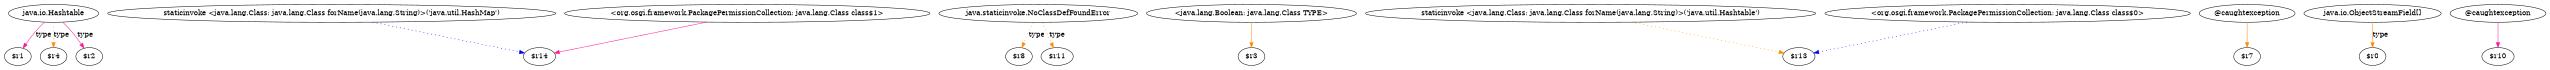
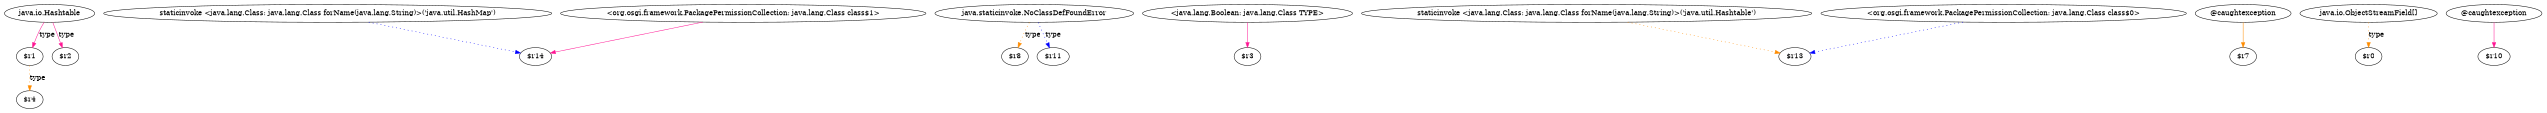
edge "java.io.Hashtable" -> "$r4": now "$r1" -> "$r4"
edge "<java.lang.Boolean: java.lang.Class TYPE>" -> "$r3": color darkorange -> deeppink
edge "java.io.ObjectStreamField[]" -> "$r0": style solid -> dotted
edge "java.staticinvoke.NoClassDefFoundError" -> "$r11": color darkorange -> blue
